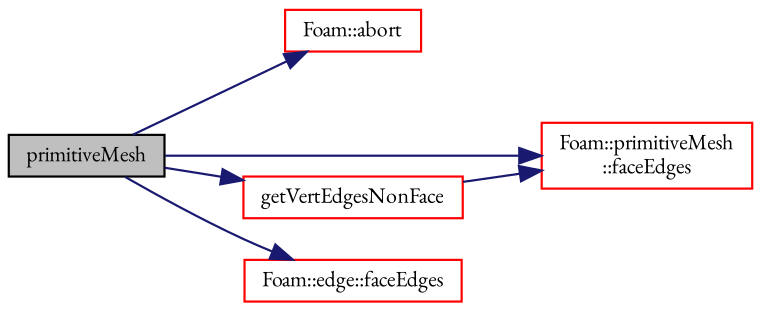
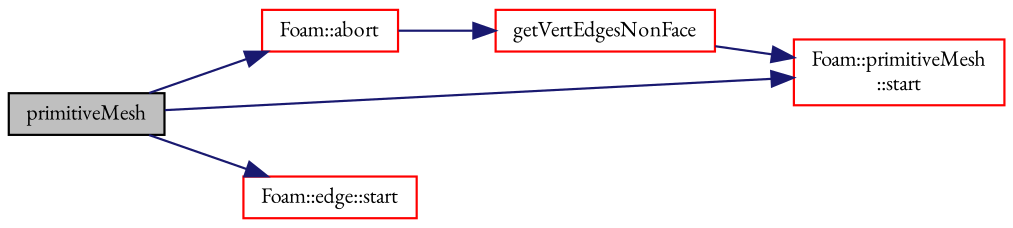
node "Foam::primitiveMesh ::faceEdges": label "Foam::primitiveMesh ::faceEdges" -> "Foam::primitiveMesh ::start"
edge "primitiveMesh" -> "getVertEdgesNonFace": now "Foam::abort" -> "getVertEdgesNonFace"
node "Foam::edge::faceEdges": label "Foam::edge::faceEdges" -> "Foam::edge::start"
